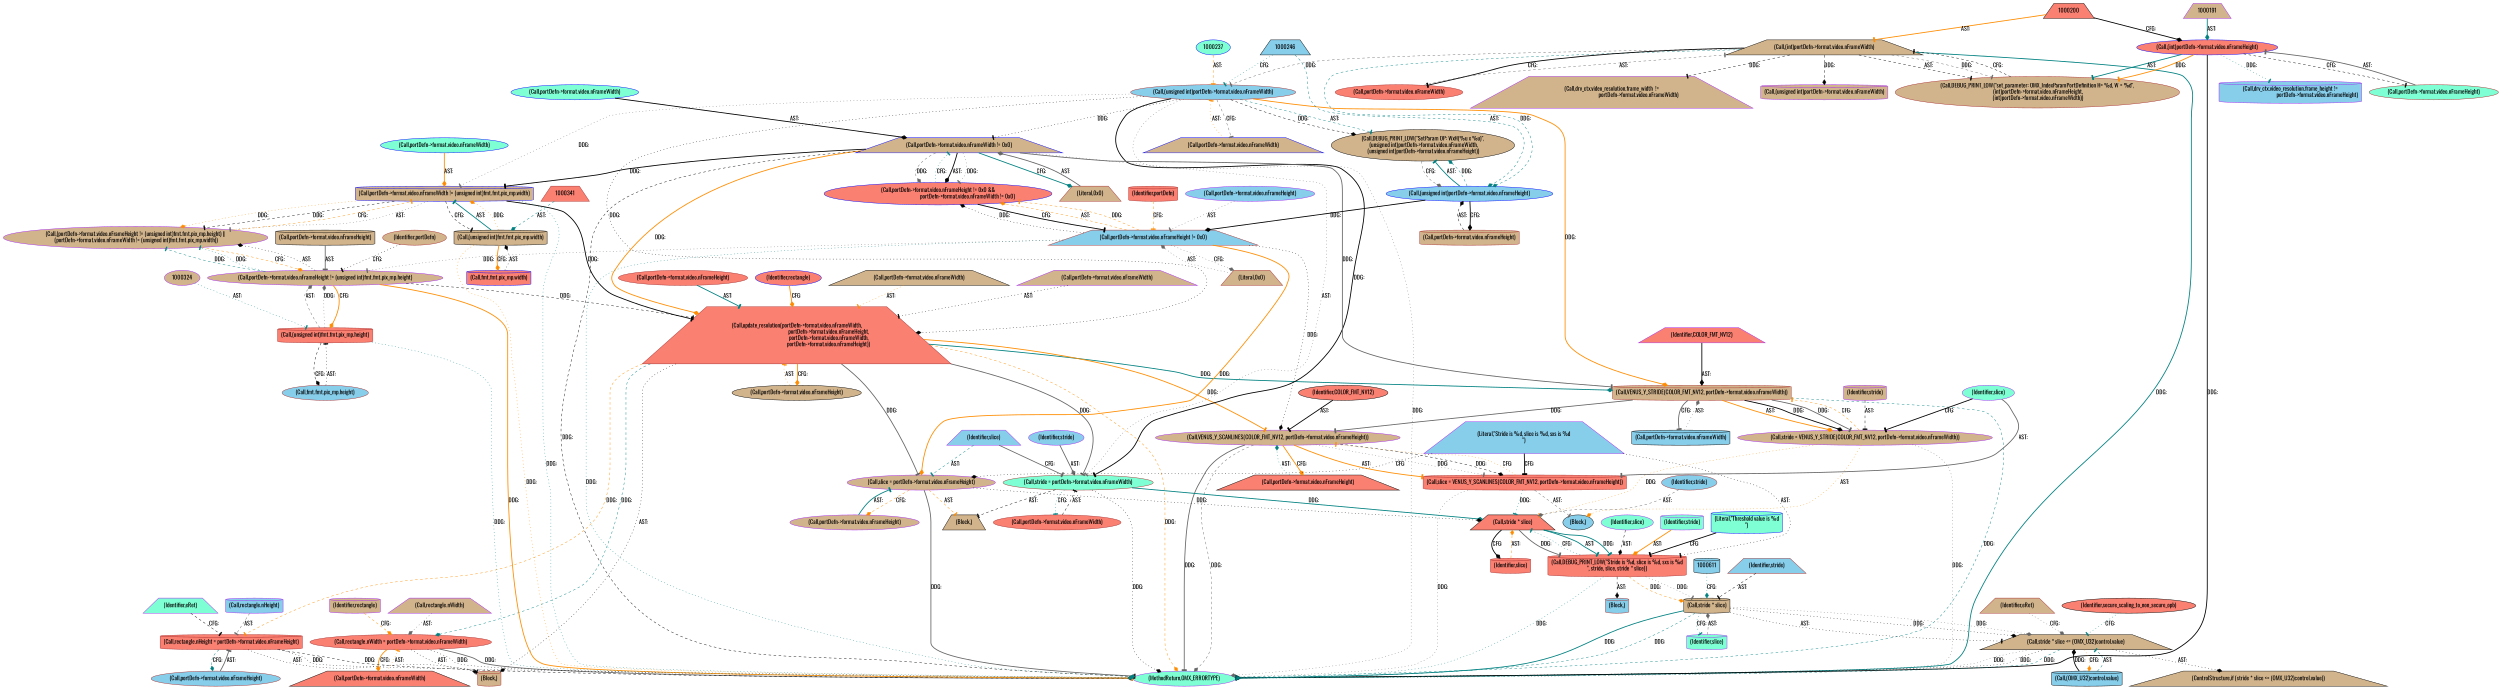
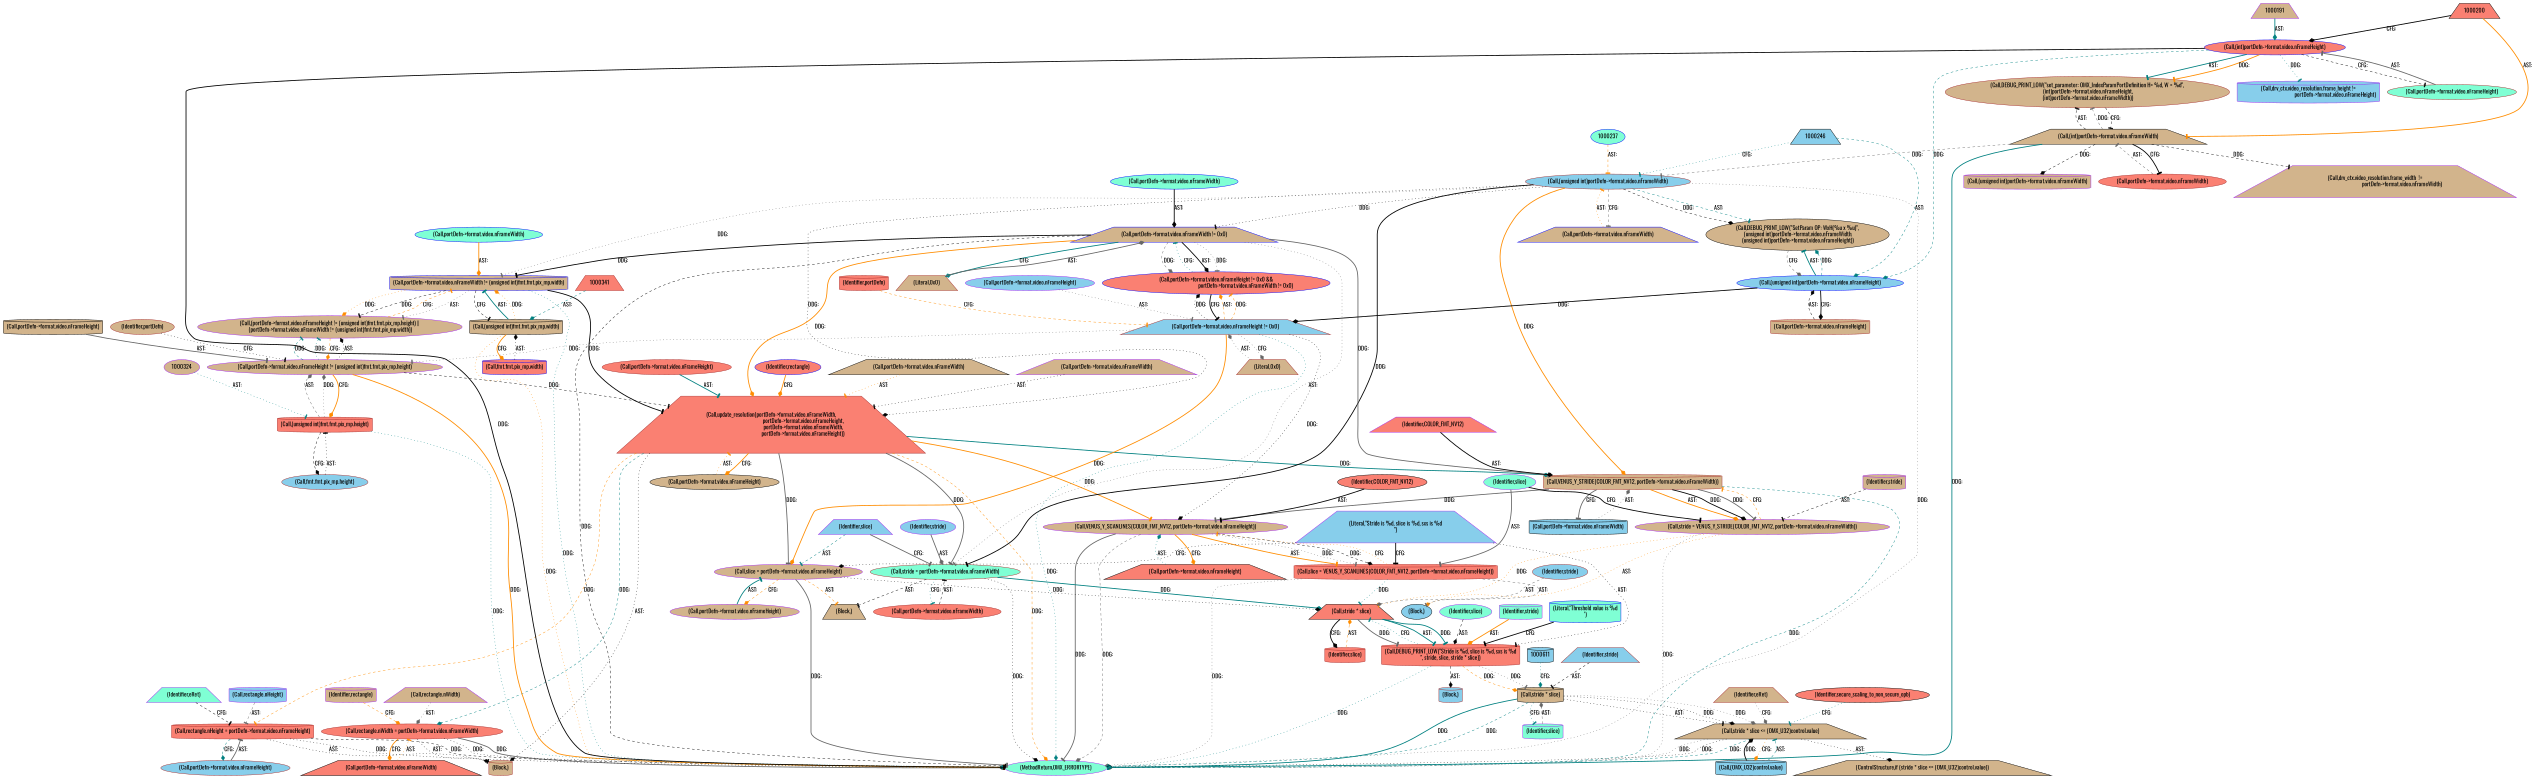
edge "(Call,(int)portDefn->format.video.nFrameWidth)" -> "(Call,(unsigned int)portDefn->format.video.nFrameHeight)": now "(Call,(int)portDefn->format.video.nFrameHeight)" -> "(Call,(unsigned int)portDefn->format.video.nFrameHeight)"
